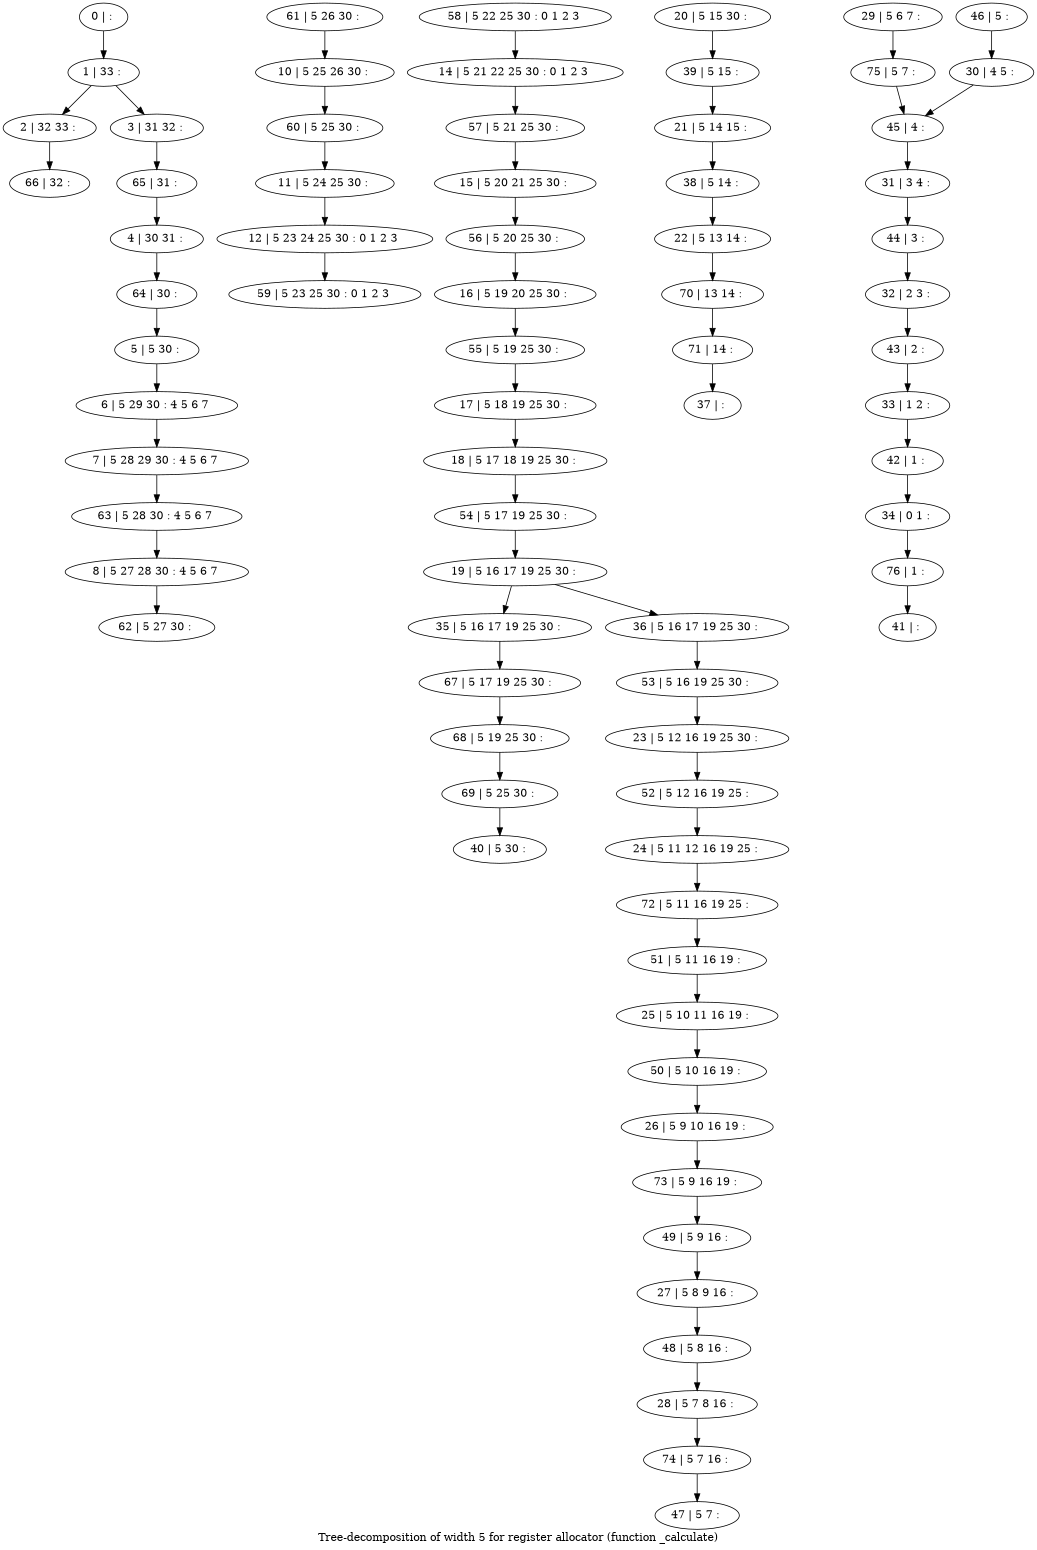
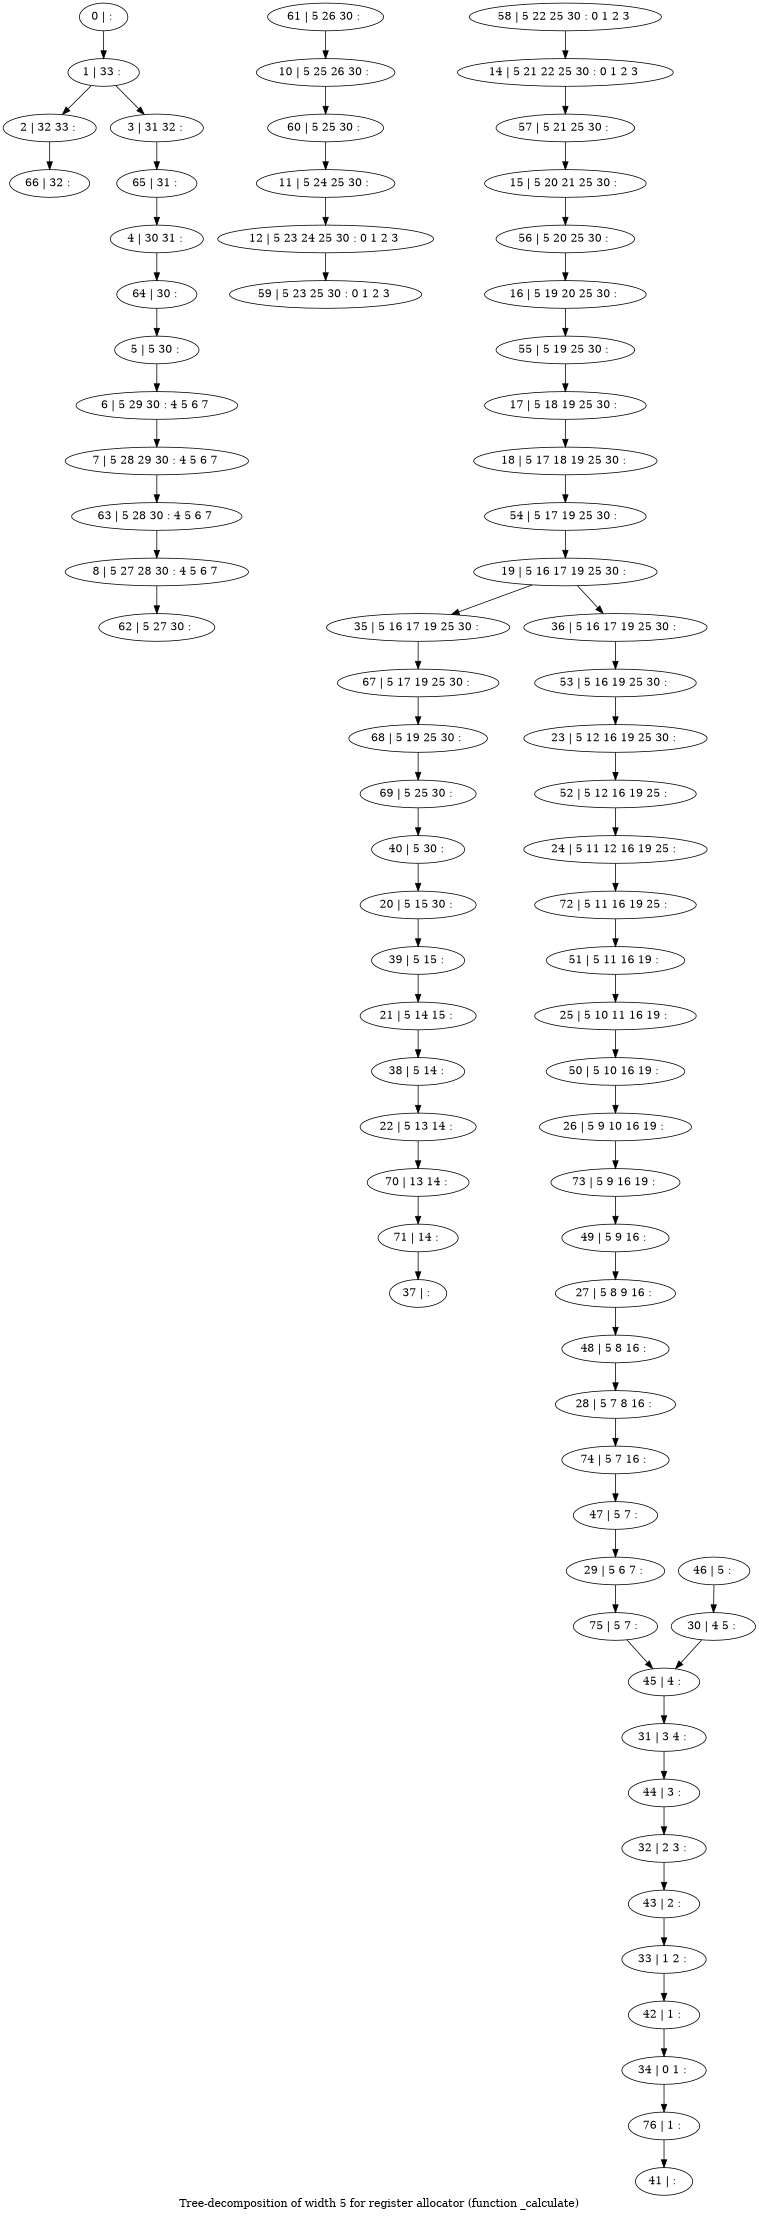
edge "40 | 5 30 :" -> "20 | 5 15 30 :": added
edge "47 | 5 7 :" -> "29 | 5 6 7 :": added
